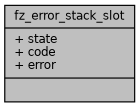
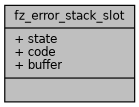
node "fz_error_stack_slot": text "+ error" -> "+ buffer"
